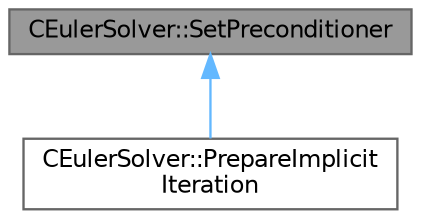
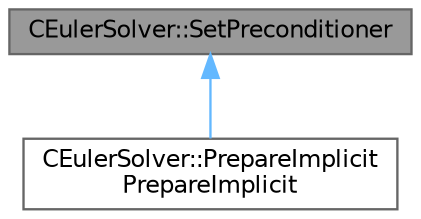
node "CEulerSolver::PrepareImplicit Iteration": label "CEulerSolver::PrepareImplicit Iteration" -> "CEulerSolver::PrepareImplicit PrepareImplicit"
